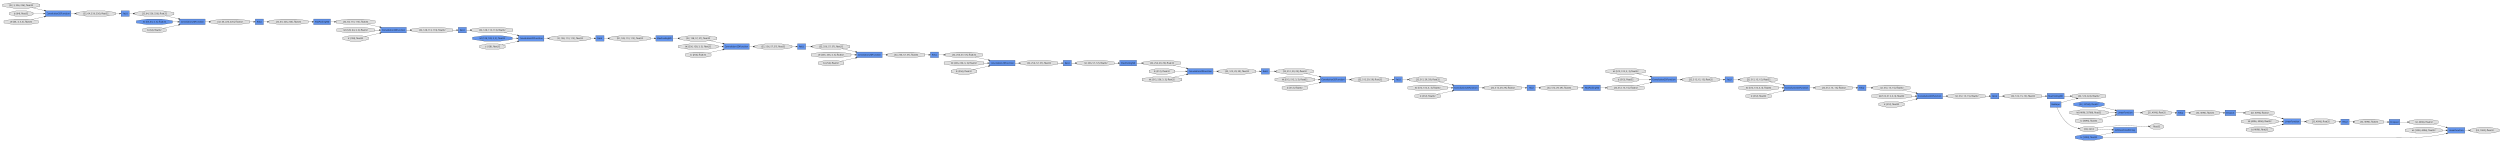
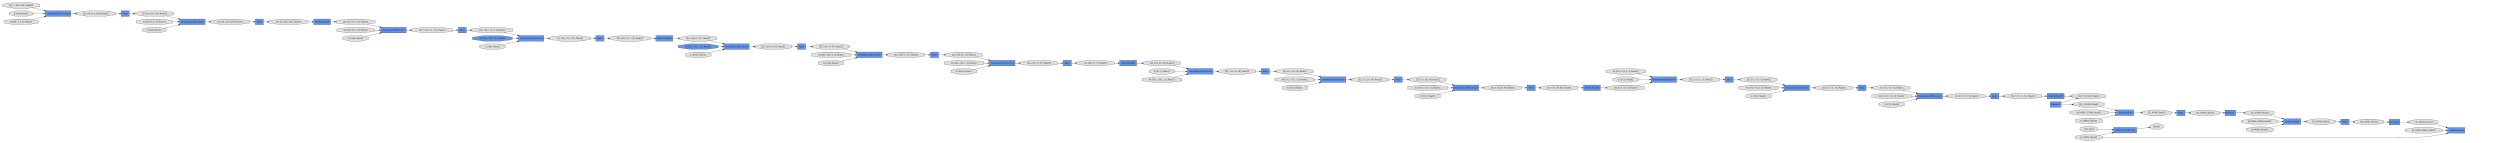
node "W: (64, 64, 3, 3), float32": fillcolor #6495ed -> #e0e0e0
node "W: (256, 128, 3, 3), float32": fillcolor #e0e0e0 -> #6495ed
node "(32, 32768), float32": fillcolor #6495ed -> #e0e0e0
edge "Reshape" -> "(32), int32": now "Reshape" -> "(32, 32768), float32"
edge "(32), int32" -> "float32": now "SoftmaxCrossEntropy" -> "float32"
node "(32, 1000), float32": removed
node "b: (1000), float32": fillcolor #6495ed -> #e0e0e0
